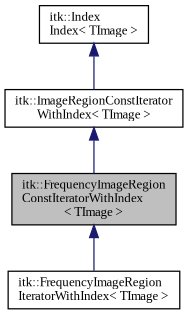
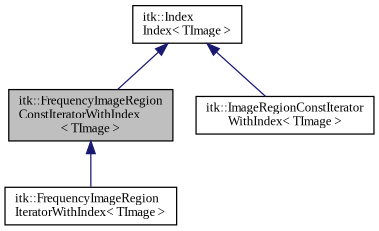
edge "itk::FrequencyImageRegion ConstIteratorWithIndex < TImage >" -> "itk::ImageRegionConstIterator WithIndex< TImage >": now "itk::FrequencyImageRegion ConstIteratorWithIndex < TImage >" -> "itk::Index Index< TImage >"
